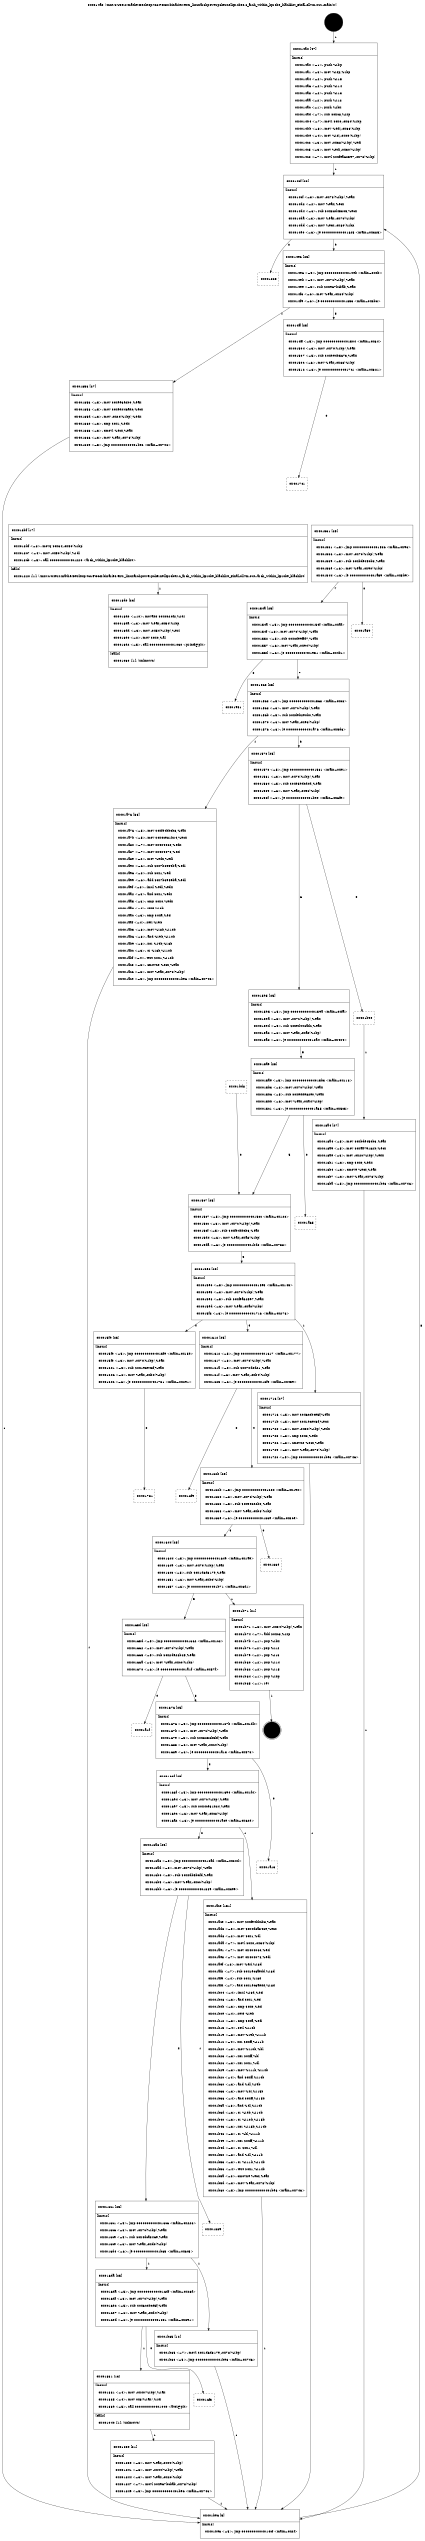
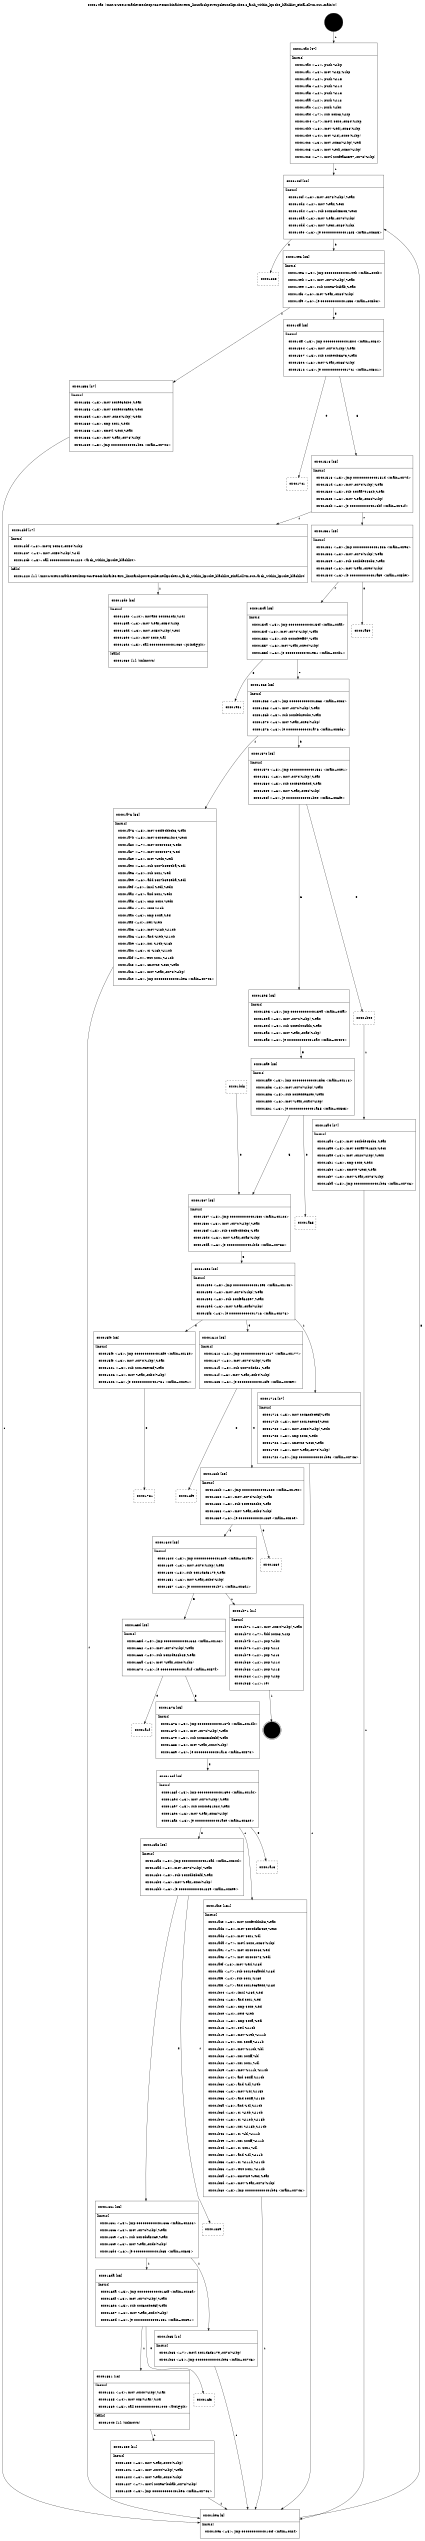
node "0x401518 [25]": added
edge "0x401676 [25]" -> "0x401a13": now "0x40168f [25]" -> "0x401a13"
